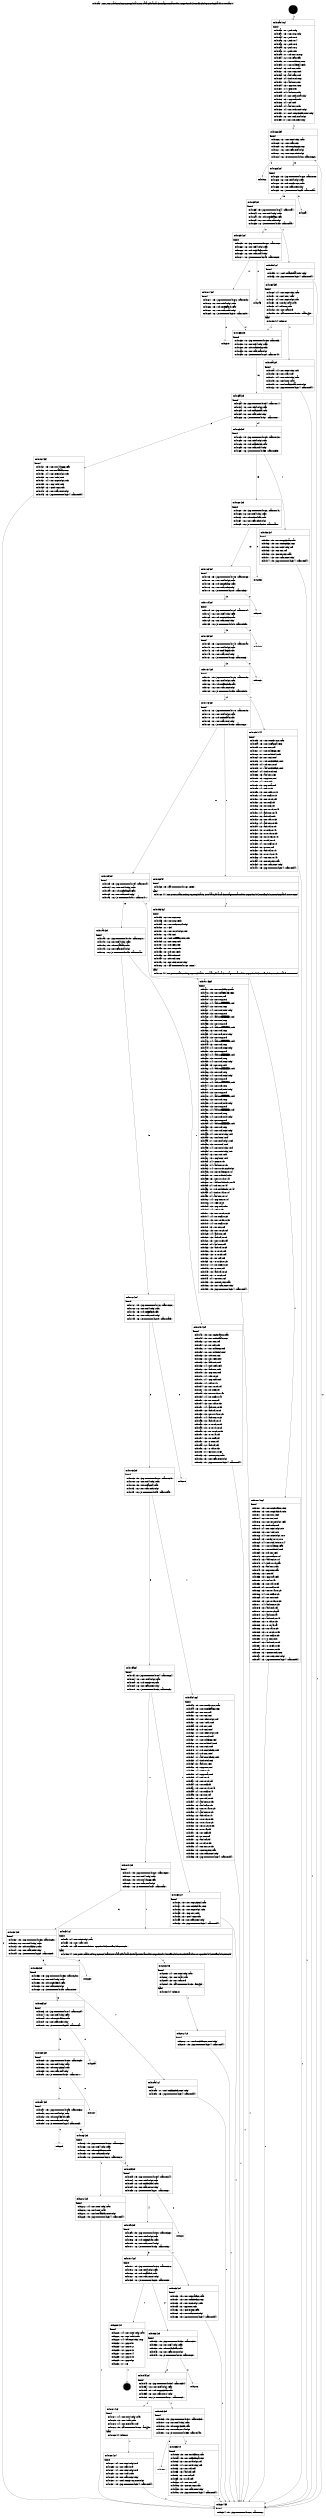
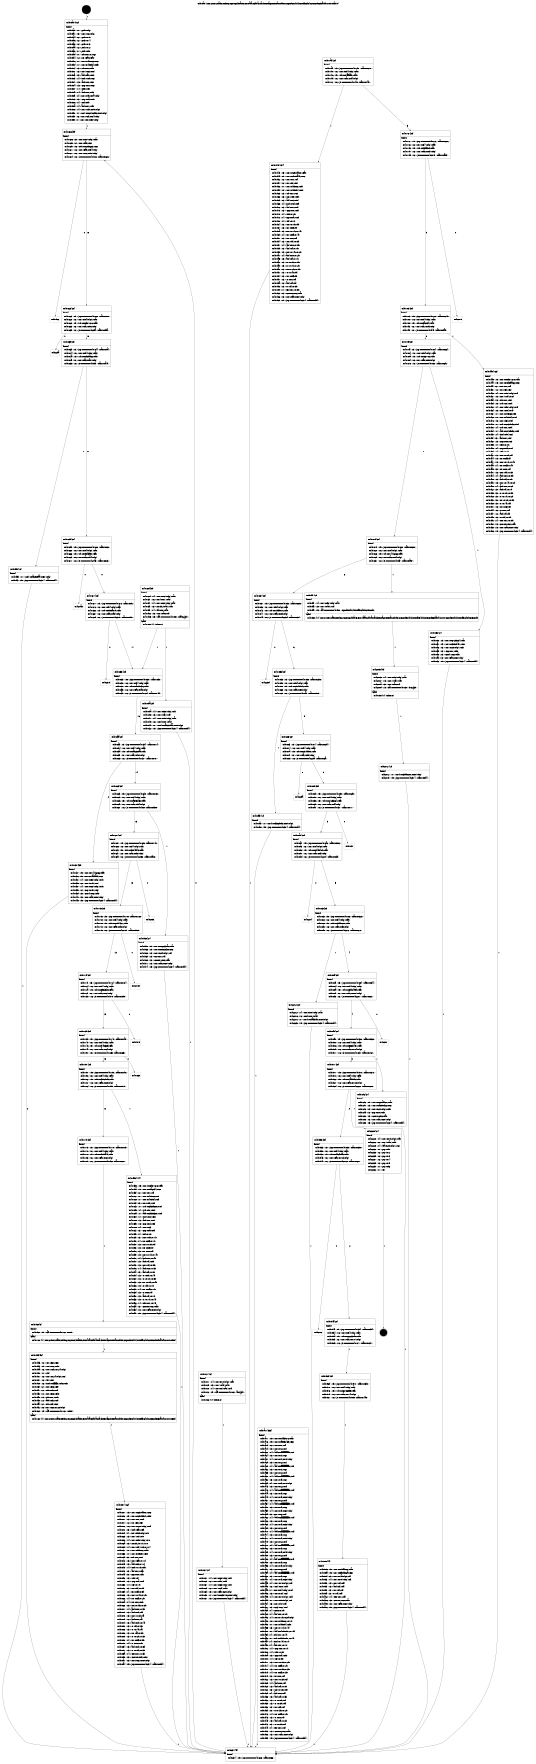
node "0x40178f [28]": removed
edge "0x40194f [28]" -> "0x401c71 [16]": removed, label "1"
node "0x401987": removed
